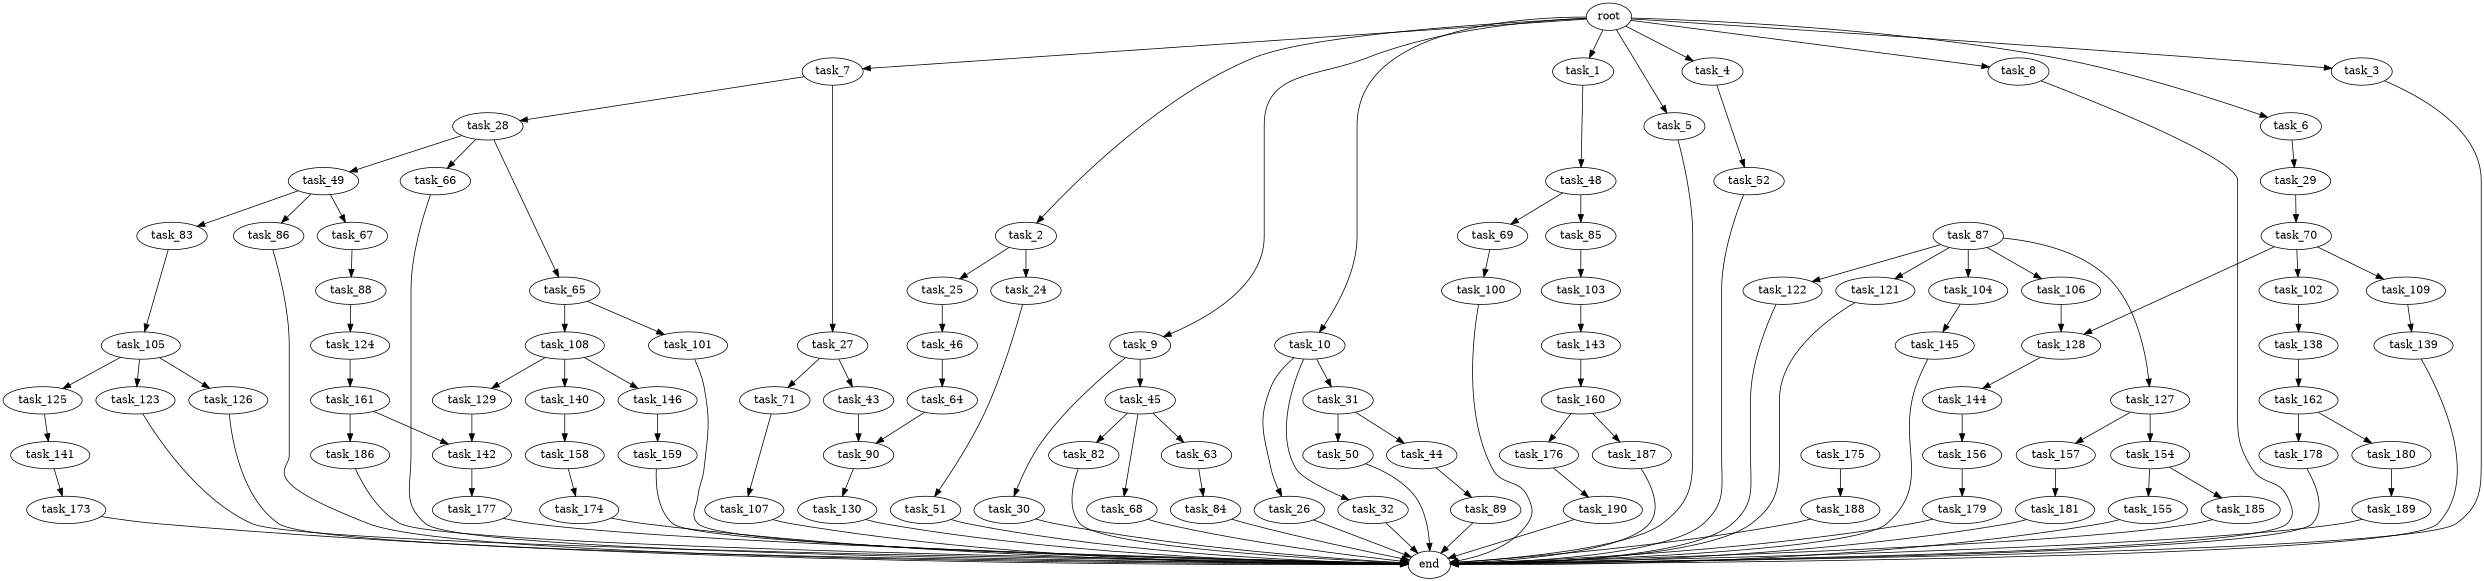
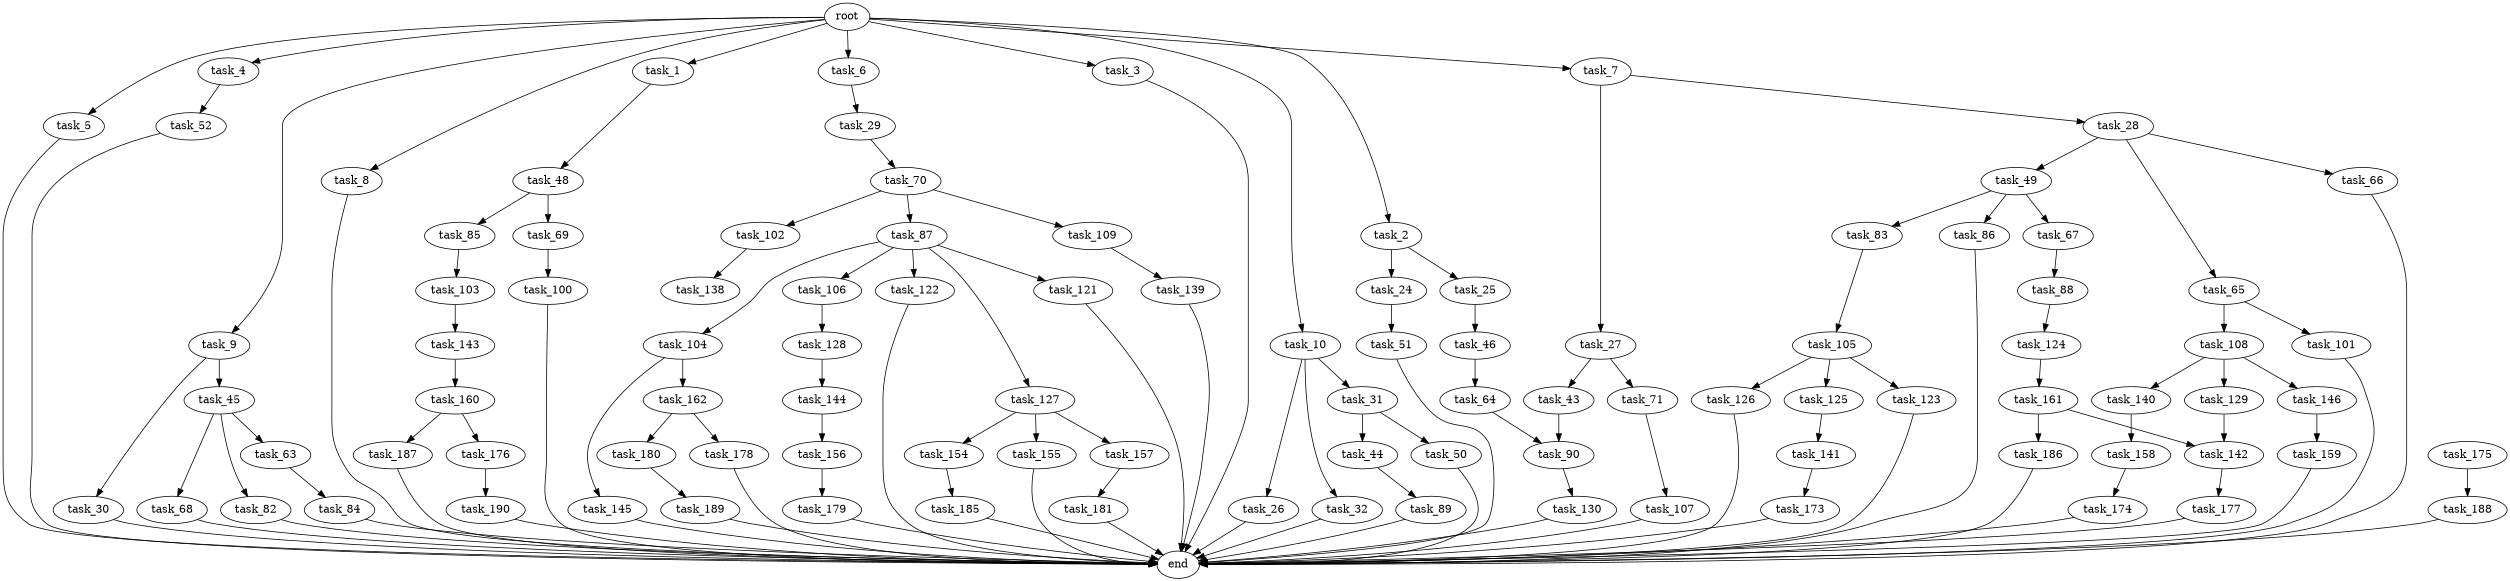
edge "task_70" -> "task_128": now "task_70" -> "task_87"
edge "task_138" -> "task_162": now "task_104" -> "task_162"
edge "task_154" -> "task_155": now "task_127" -> "task_155"
